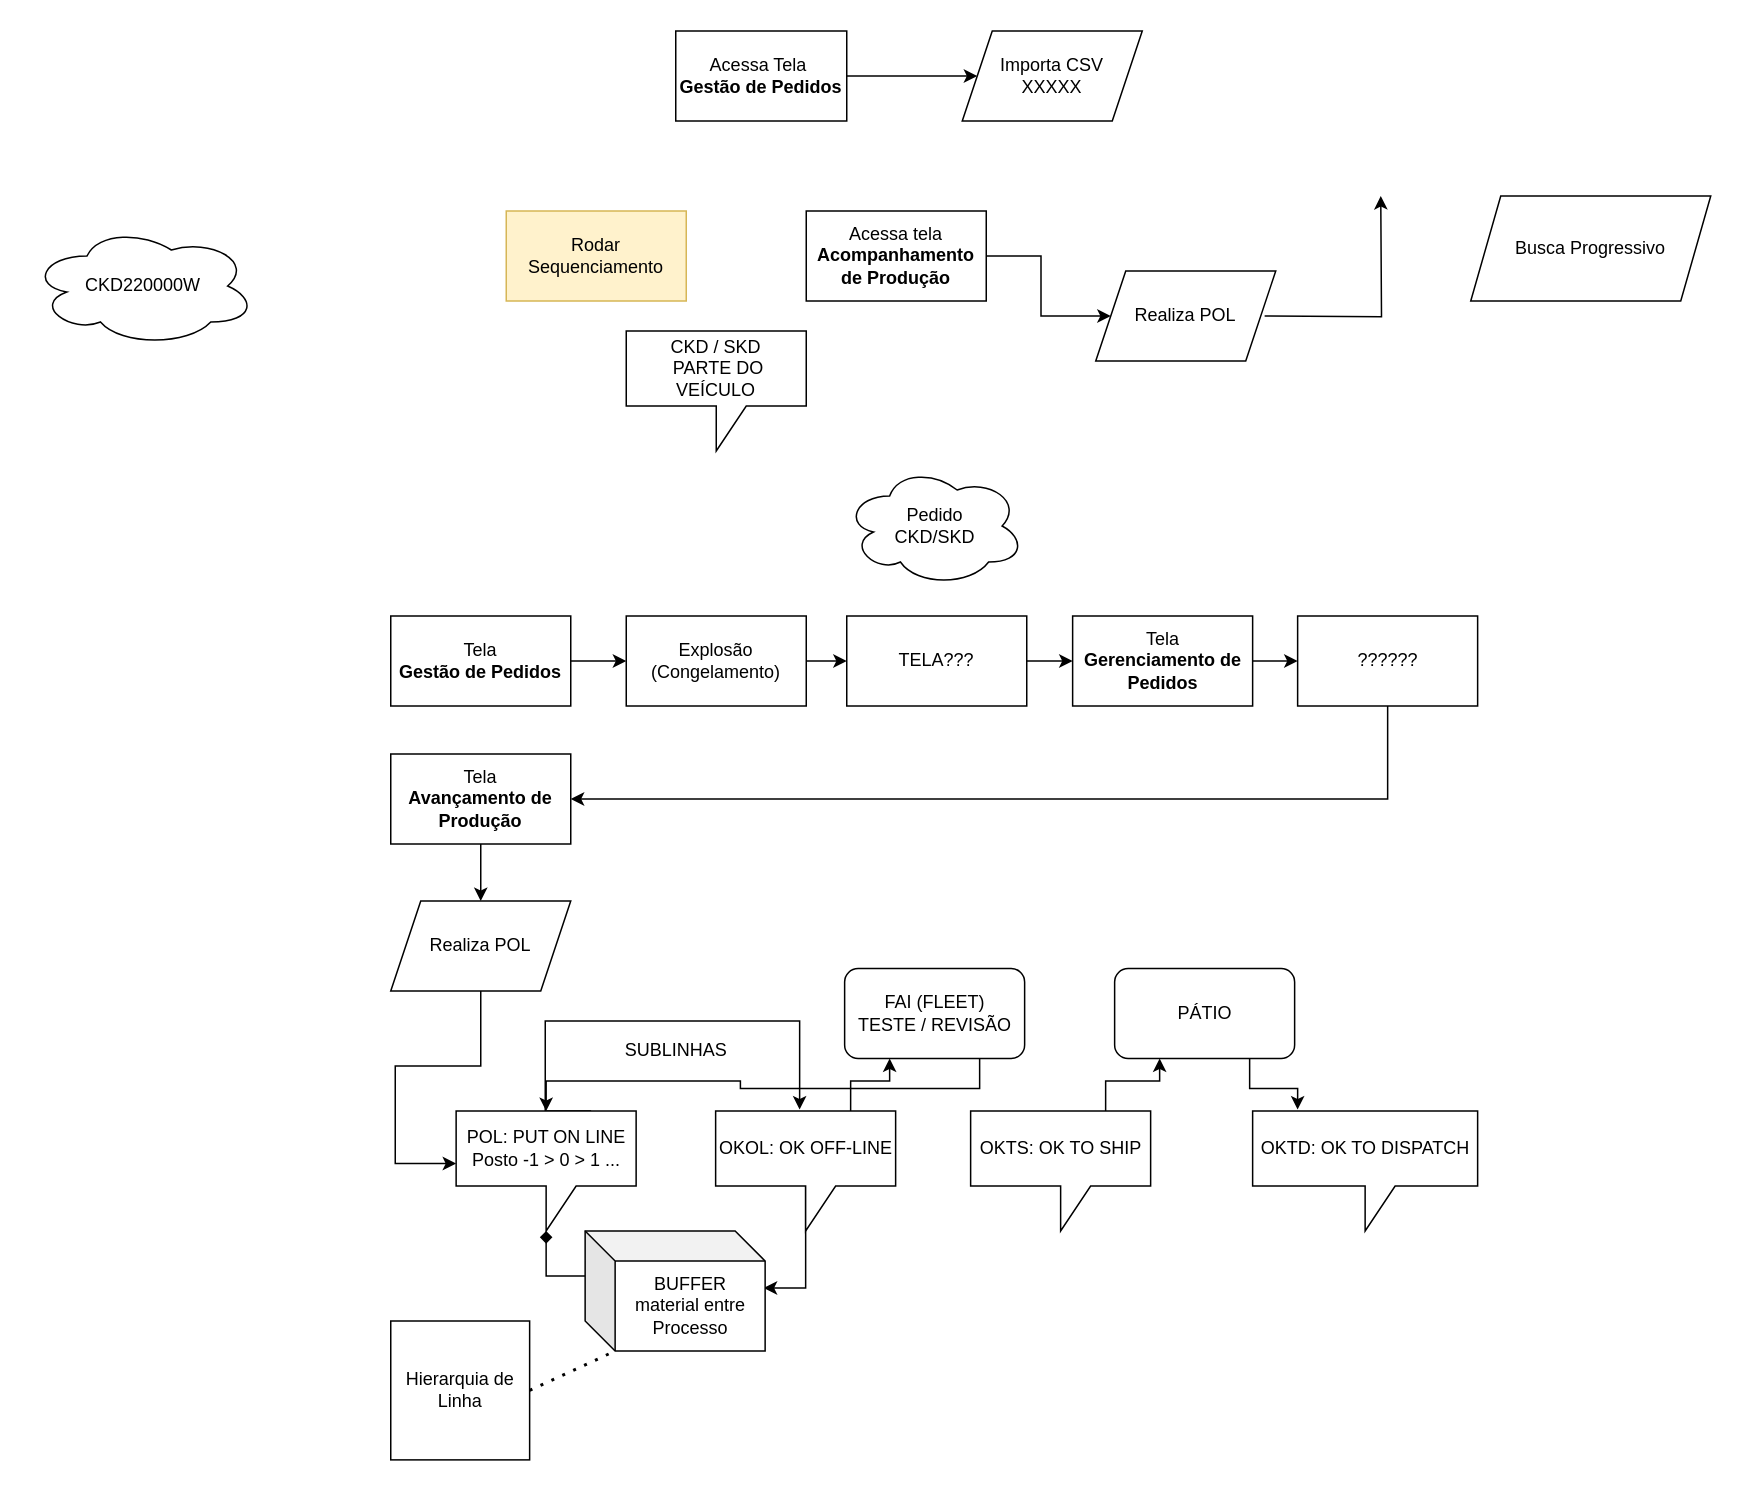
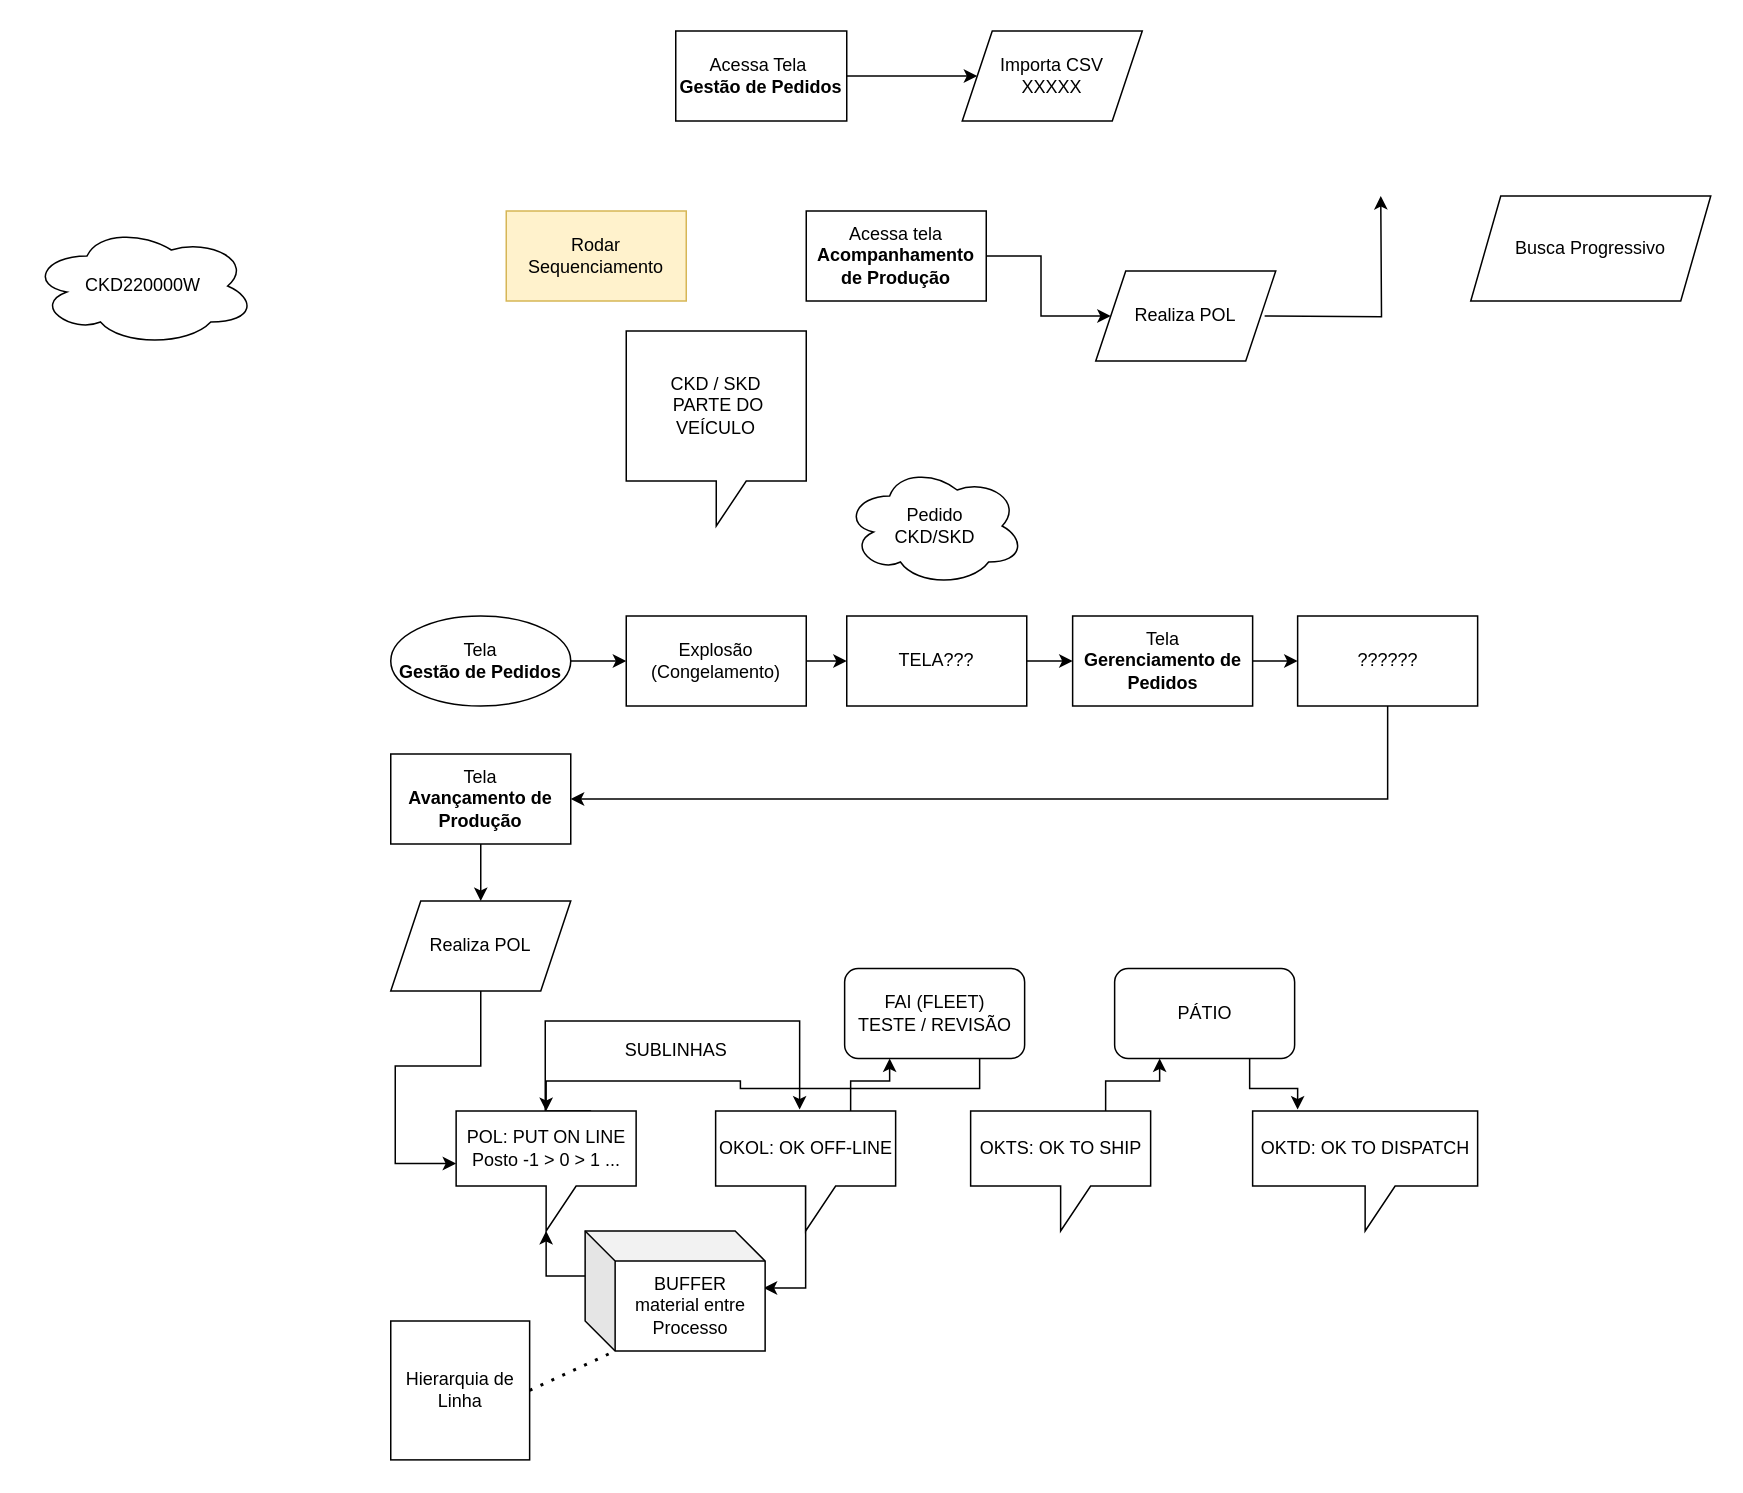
node "CKD / SKD PARTE DO VEÍCULO": size 180x120 -> 180x195
node "Tela Gestão de Pedidos": shape rectangle -> ellipse
edge "BUFFER material entre Processo" -> "POL: PUT ON LINE Posto -1 > 0 > 1 ...": arrowhead diamond -> classic
